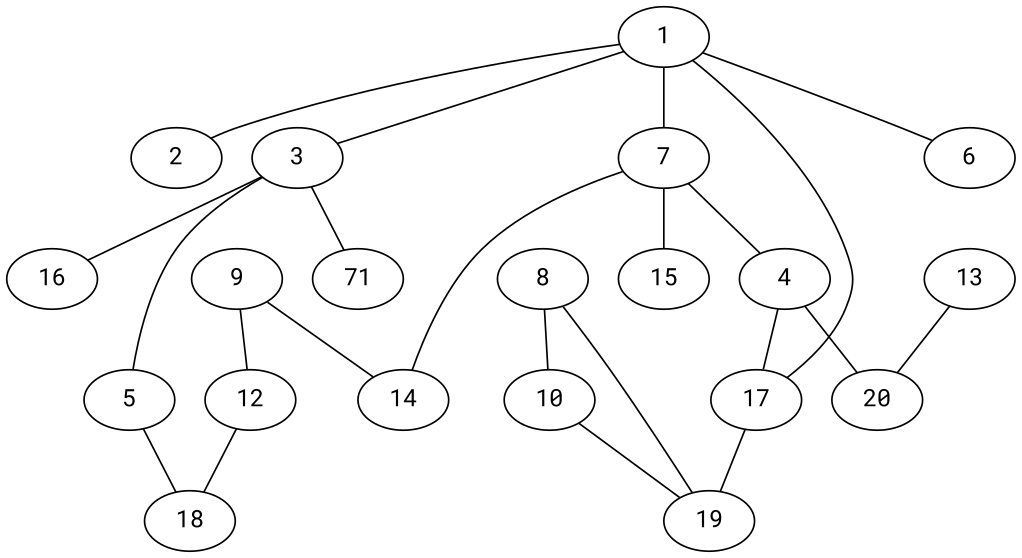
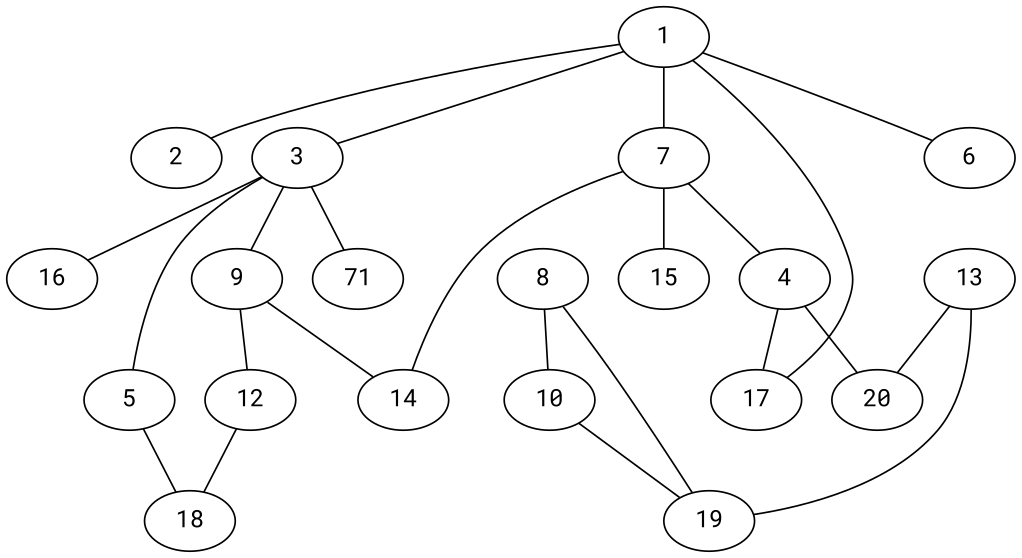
edge "3" -- "9": added
edge "17" -- "19": now "13" -- "19"
